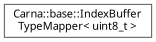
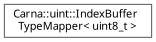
node "Carna::base::IndexBuffer TypeMapper< uint8_t >": label "Carna::base::IndexBuffer TypeMapper< uint8_t >" -> "Carna::uint::IndexBuffer TypeMapper< uint8_t >"
